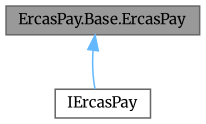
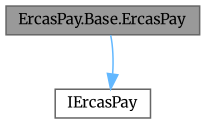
edge "IErcasPay" -> "ErcasPay.Base.ErcasPay": reversed
